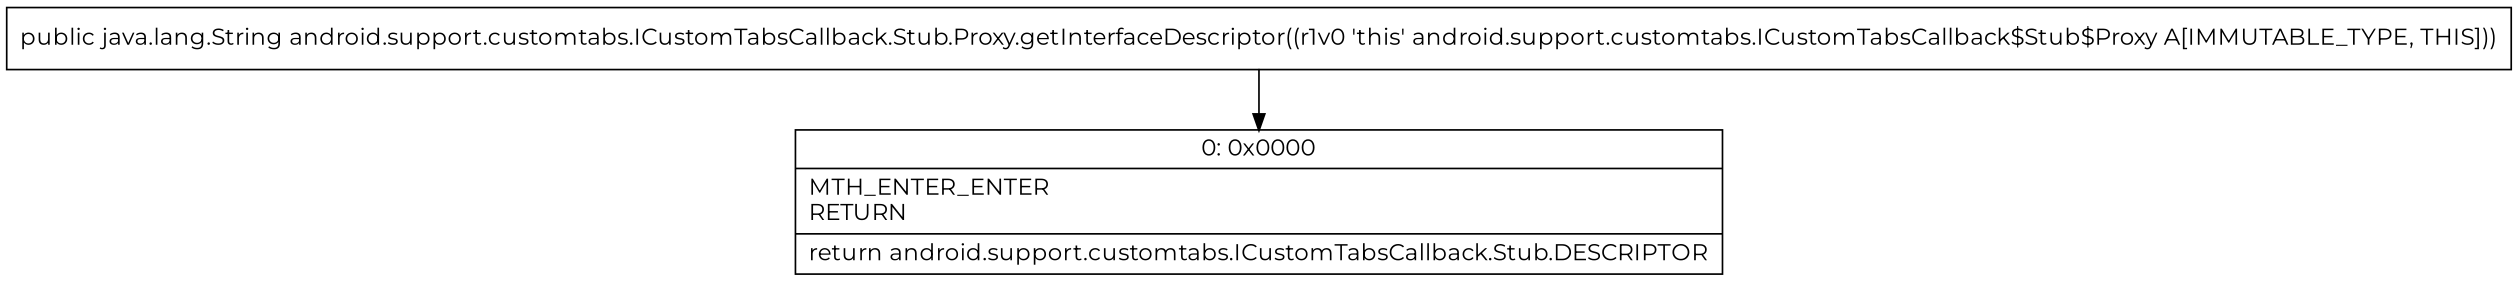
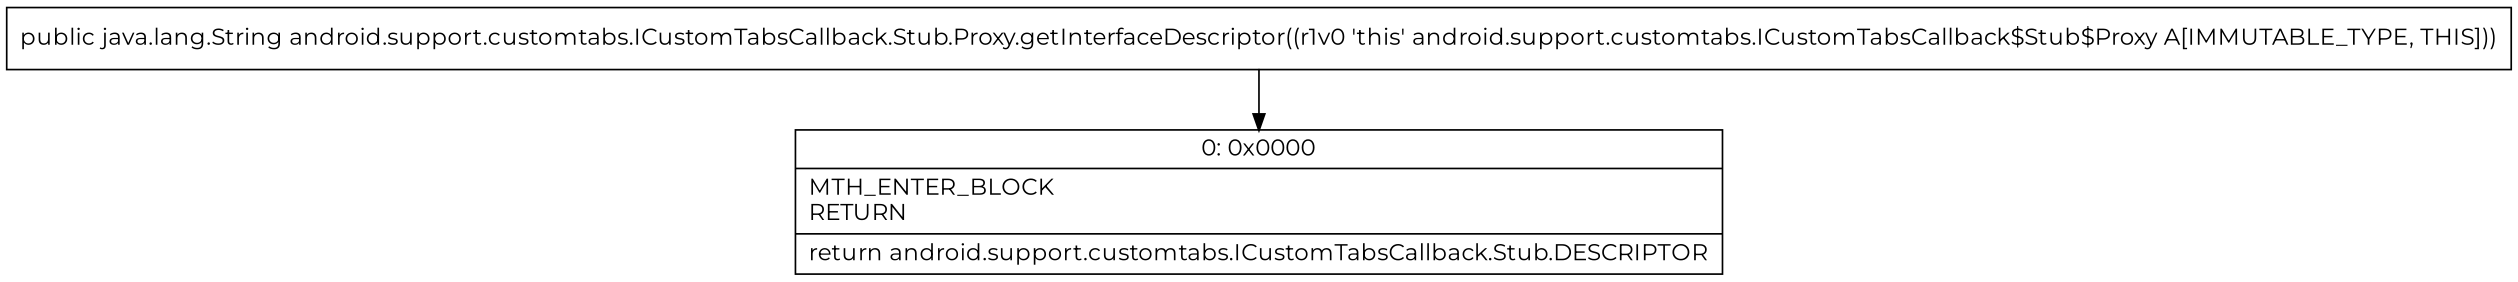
node "0: 0x0000": text "MTH_ENTER_ENTER" -> "MTH_ENTER_BLOCK"
